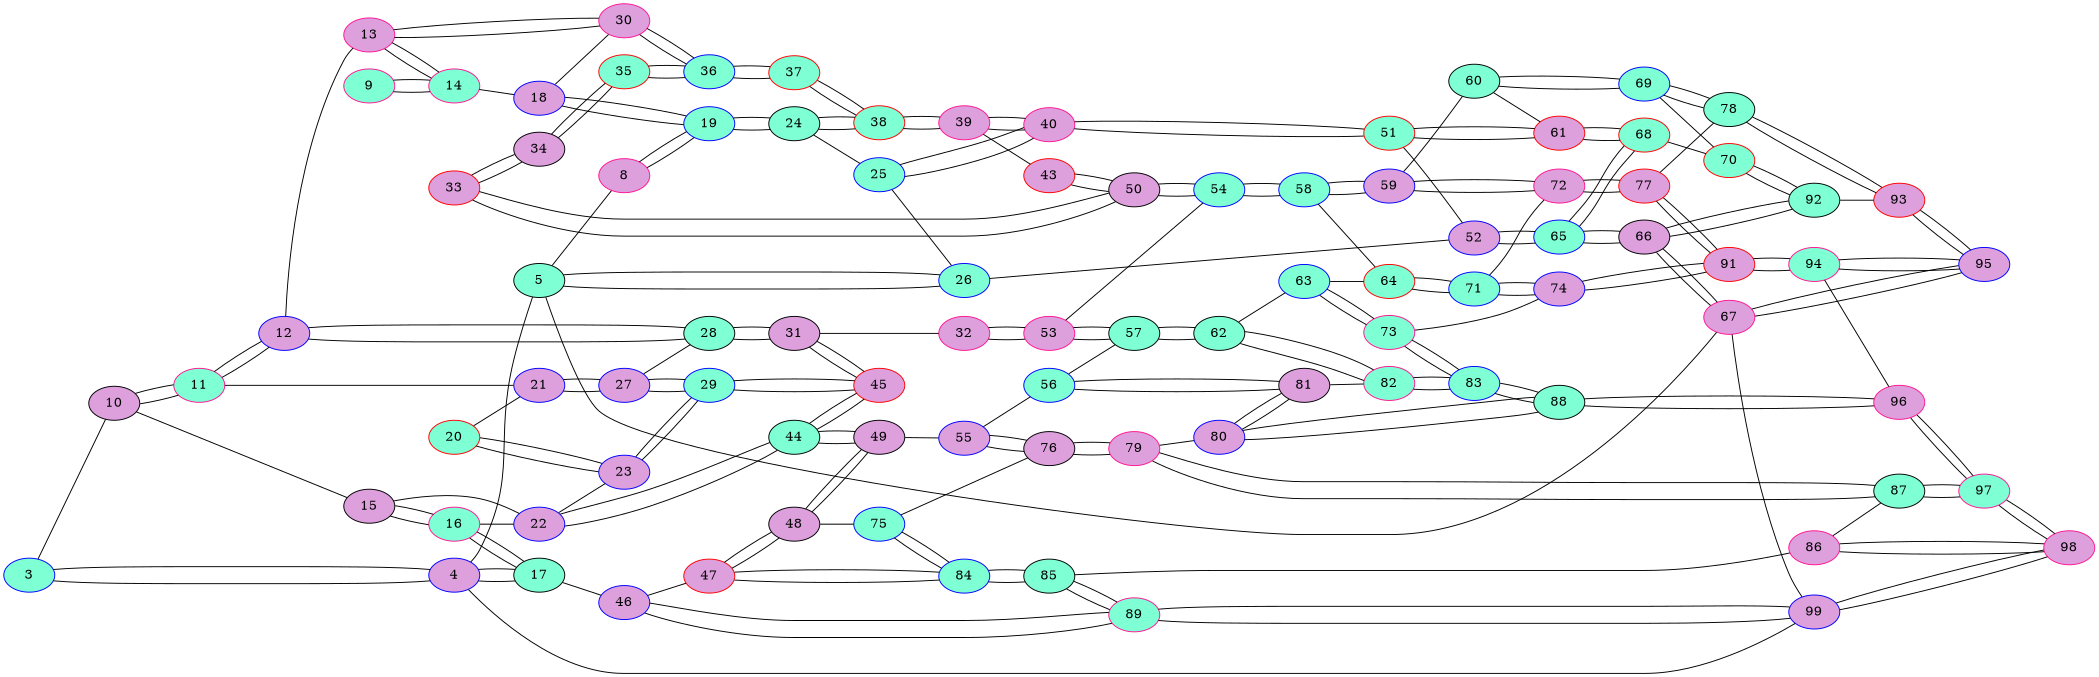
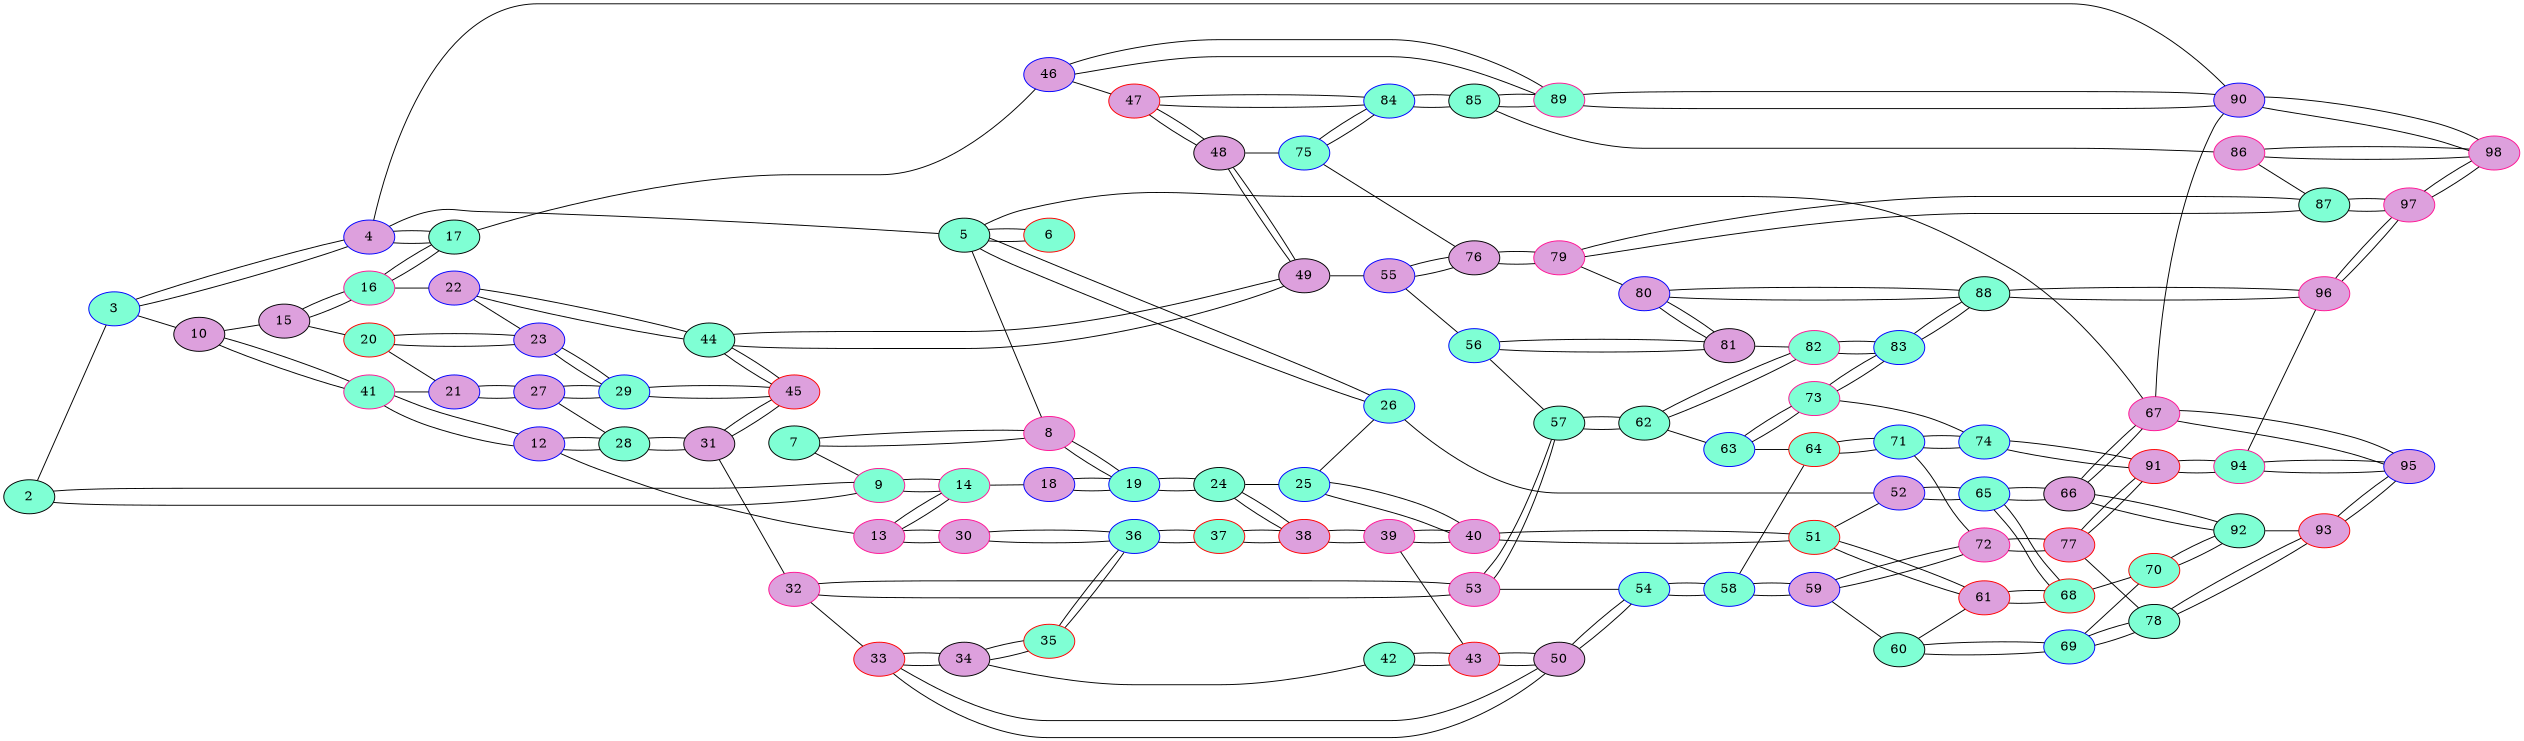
edge "30" -- "18": removed
node "38": fillcolor aquamarine -> plum
node "6": added
node "74": fillcolor plum -> aquamarine
node "11": label "11" -> "41"
node "7": added
node "97": fillcolor aquamarine -> plum
edge "15" -- "22": now "15" -- "20"
node "2": added
node "99": label "99" -> "90"
edge "32" -- "33": added
node "42": added
